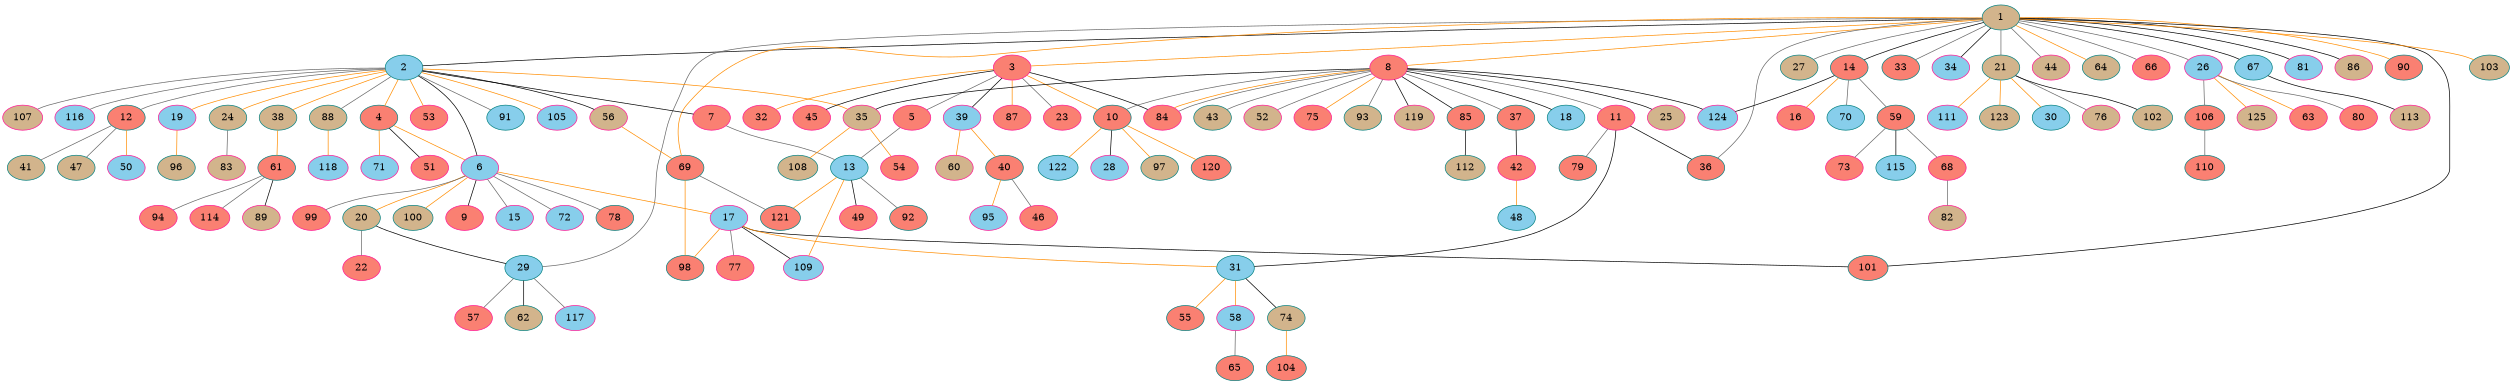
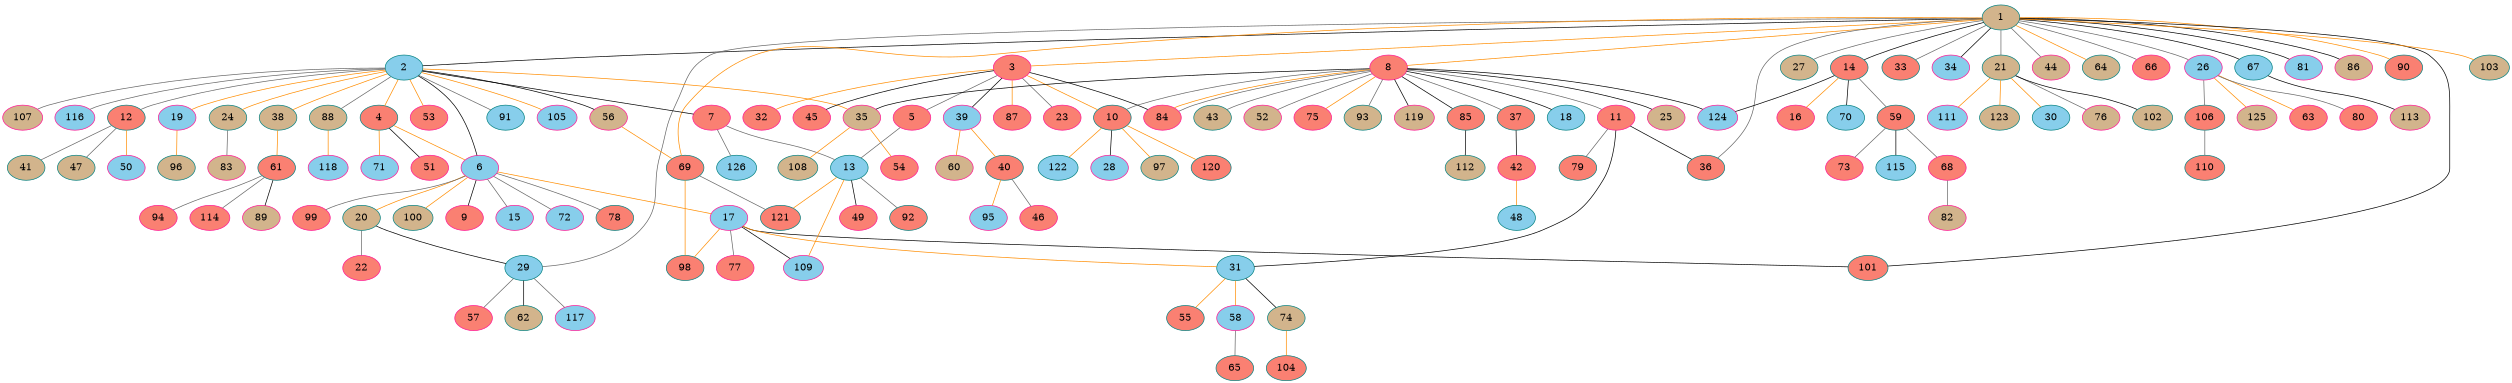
edge "14" -- "70": color gray40 -> black
node "126": added
